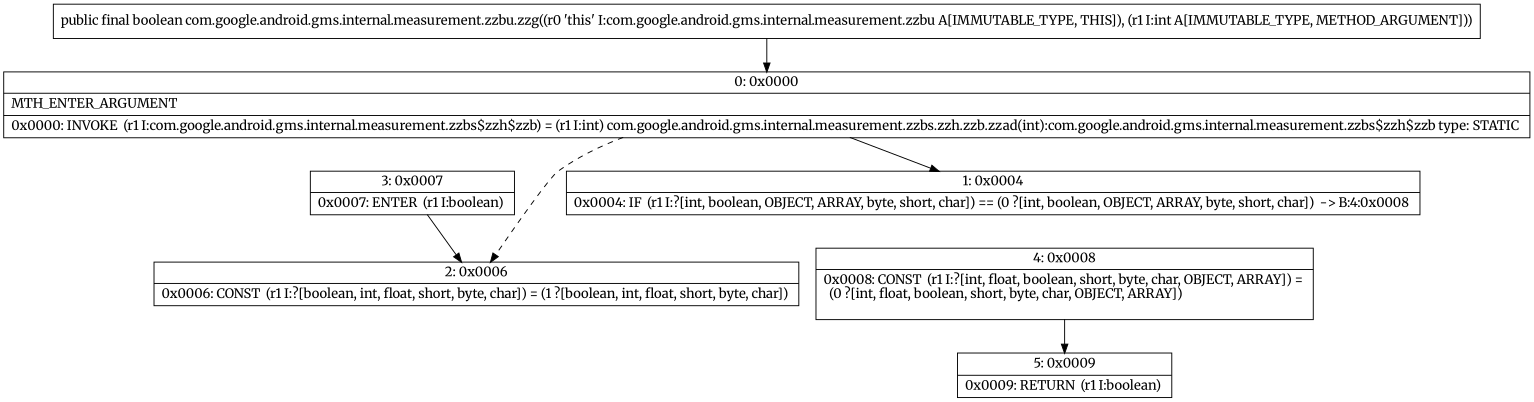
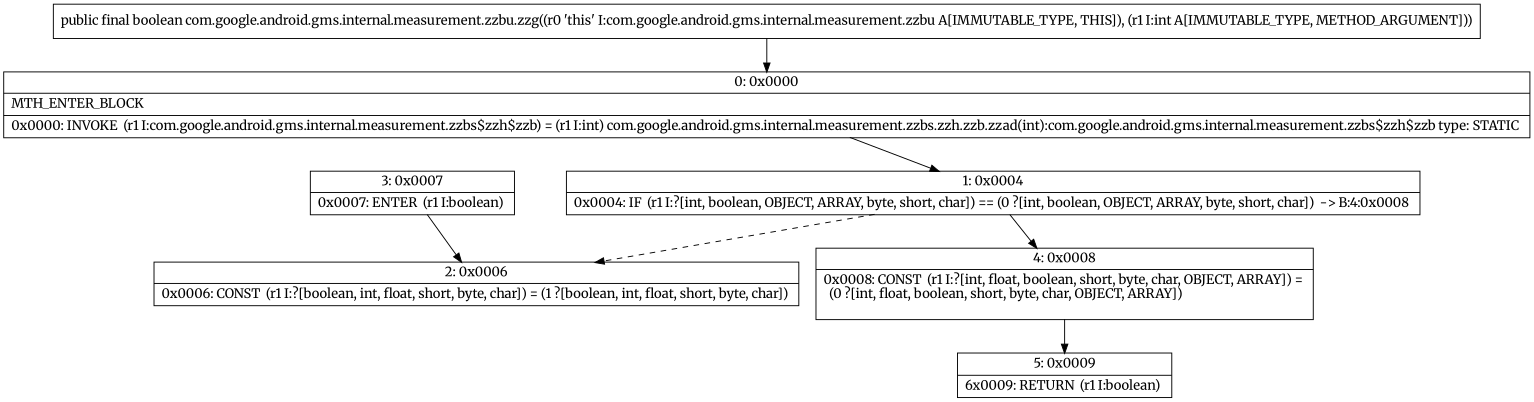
node "0: 0x0000": text "MTH_ENTER_ARGUMENT" -> "MTH_ENTER_BLOCK"
edge "0: 0x0000" -> "2: 0x0006": now "1: 0x0004" -> "2: 0x0006"
edge "1: 0x0004" -> "4: 0x0008": added
node "5: 0x0009": text "0x0009: RETURN  (r1 I:boolean)" -> "6x0009: RETURN  (r1 I:boolean)"
